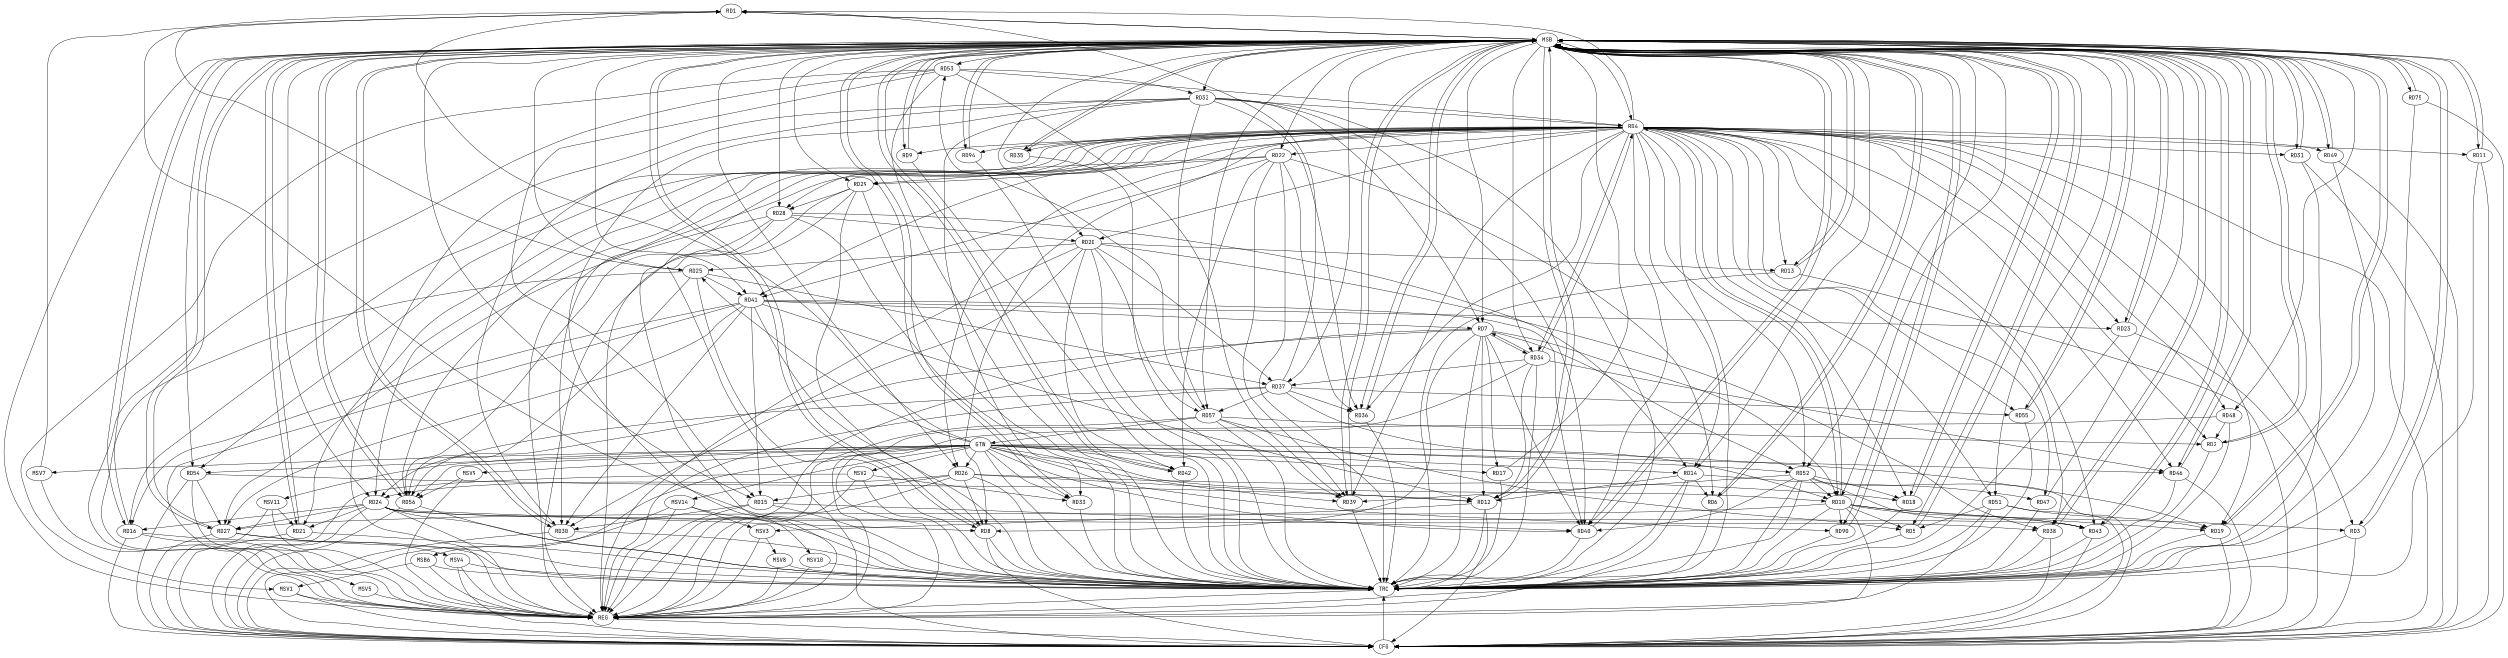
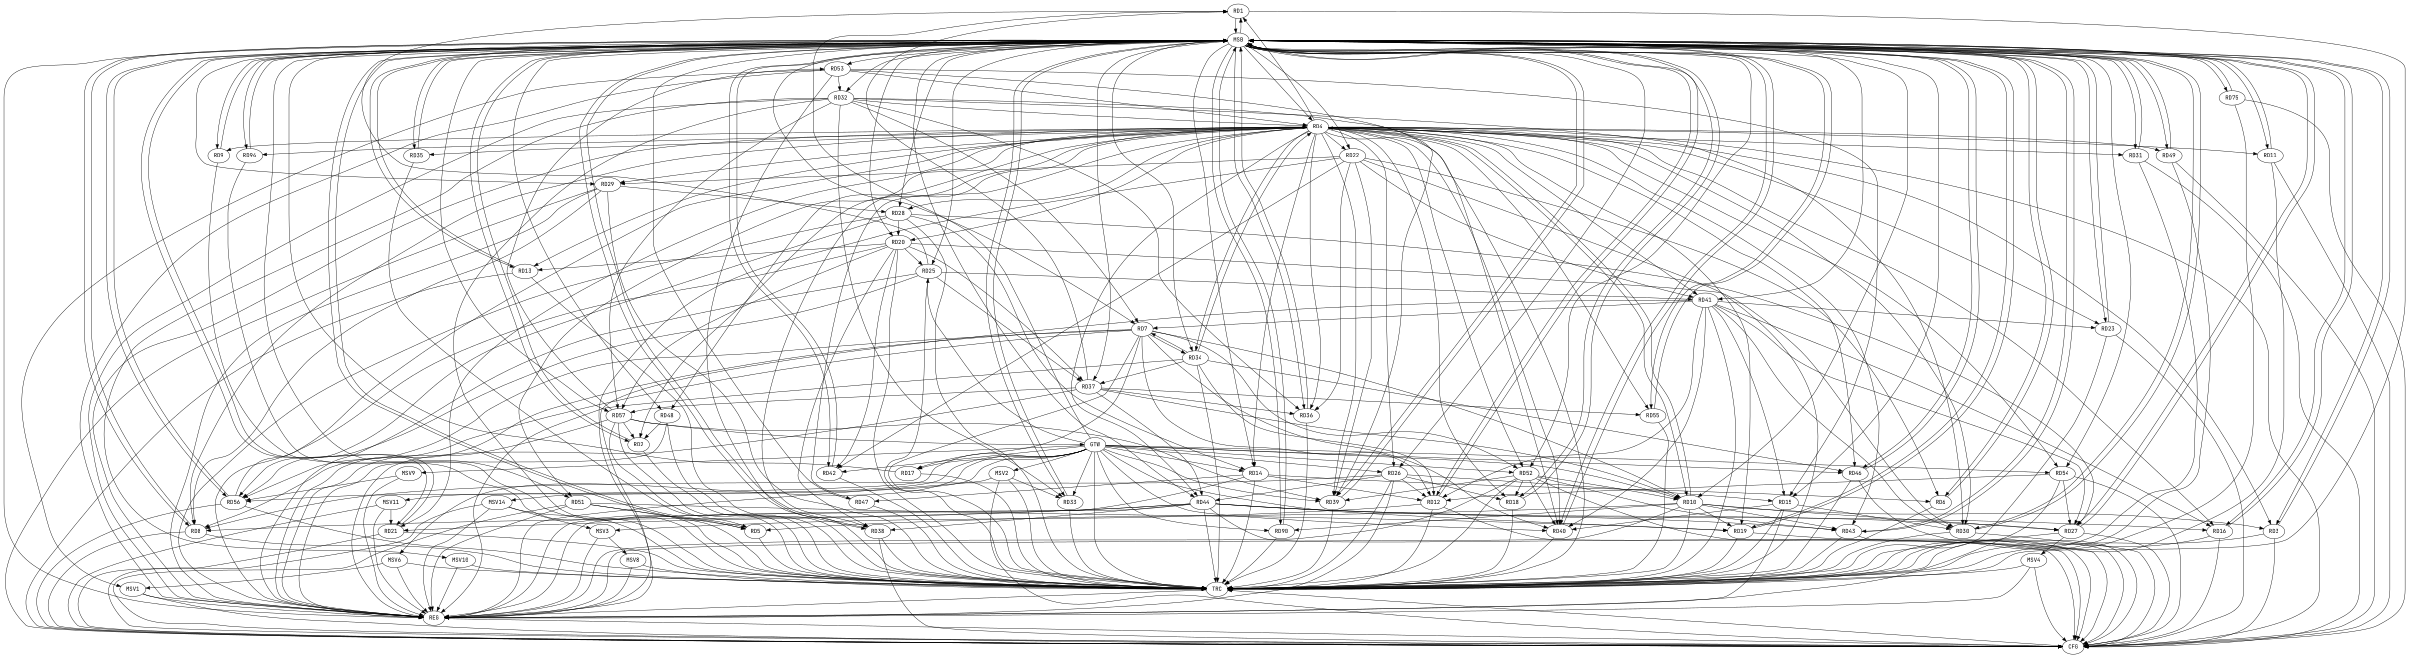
edge "RD4" -> "RD56": reversed
node "MSV7": removed
node "RD24": label "RD24" -> "RD44"
node "MSB6": label "MSB6" -> "MSV6"
node "MSV5": removed
